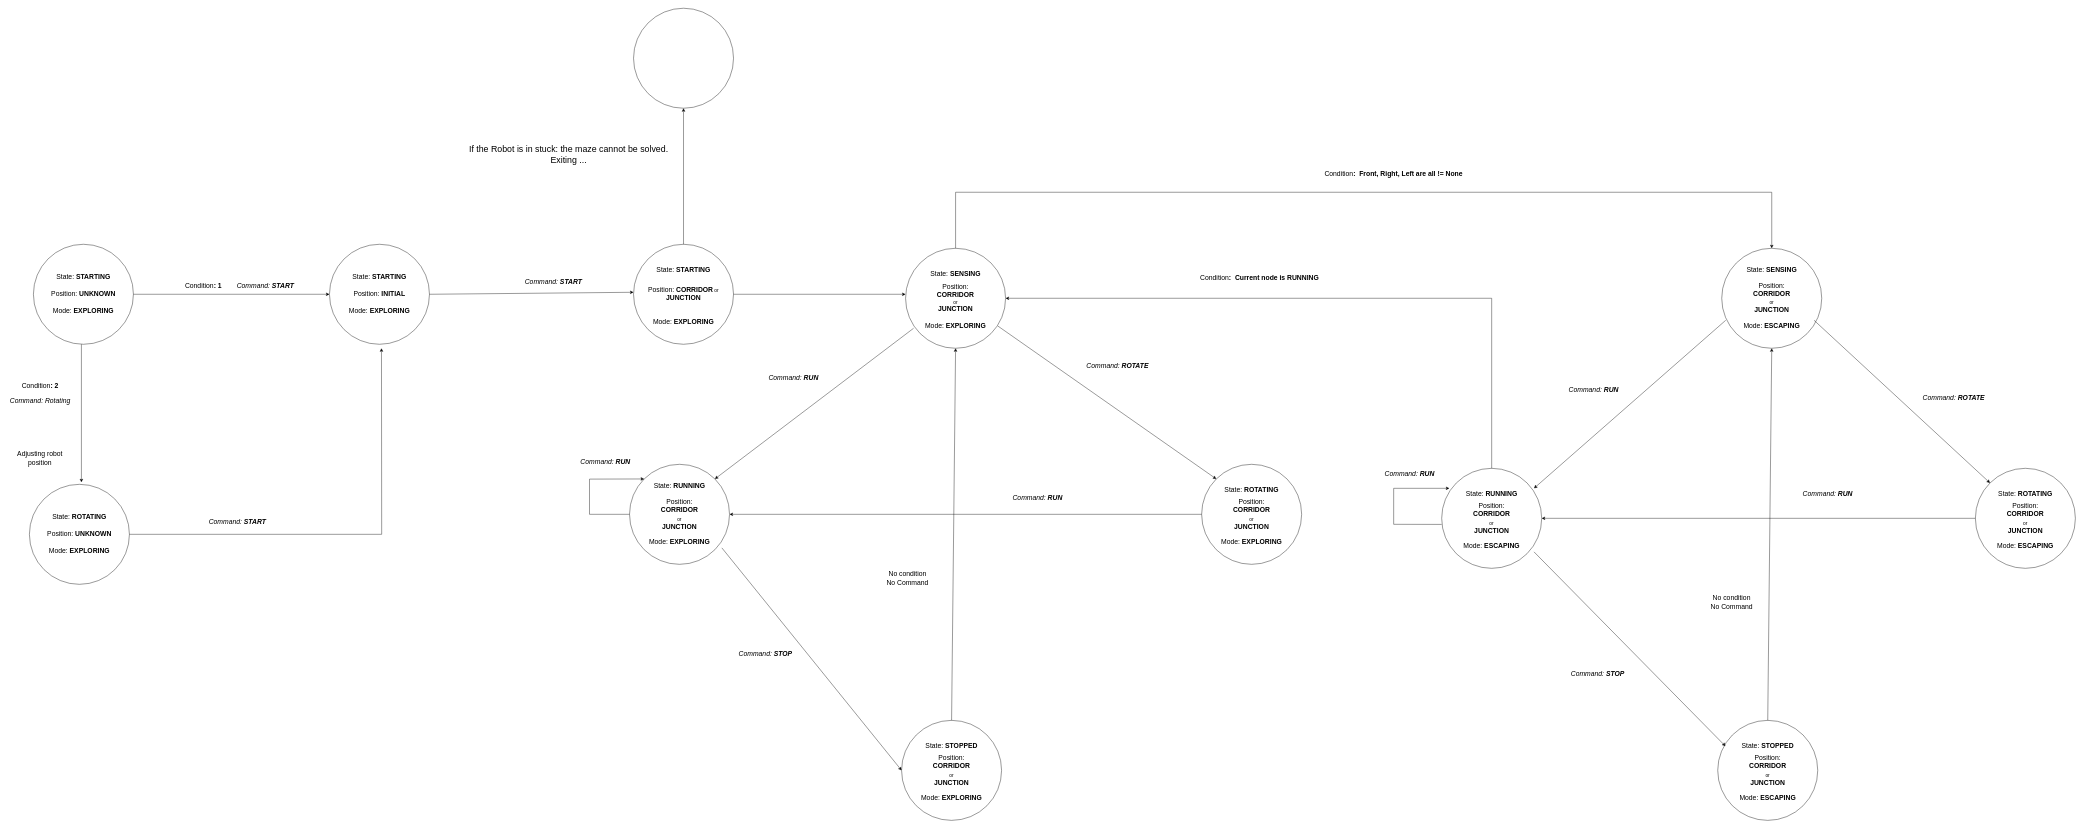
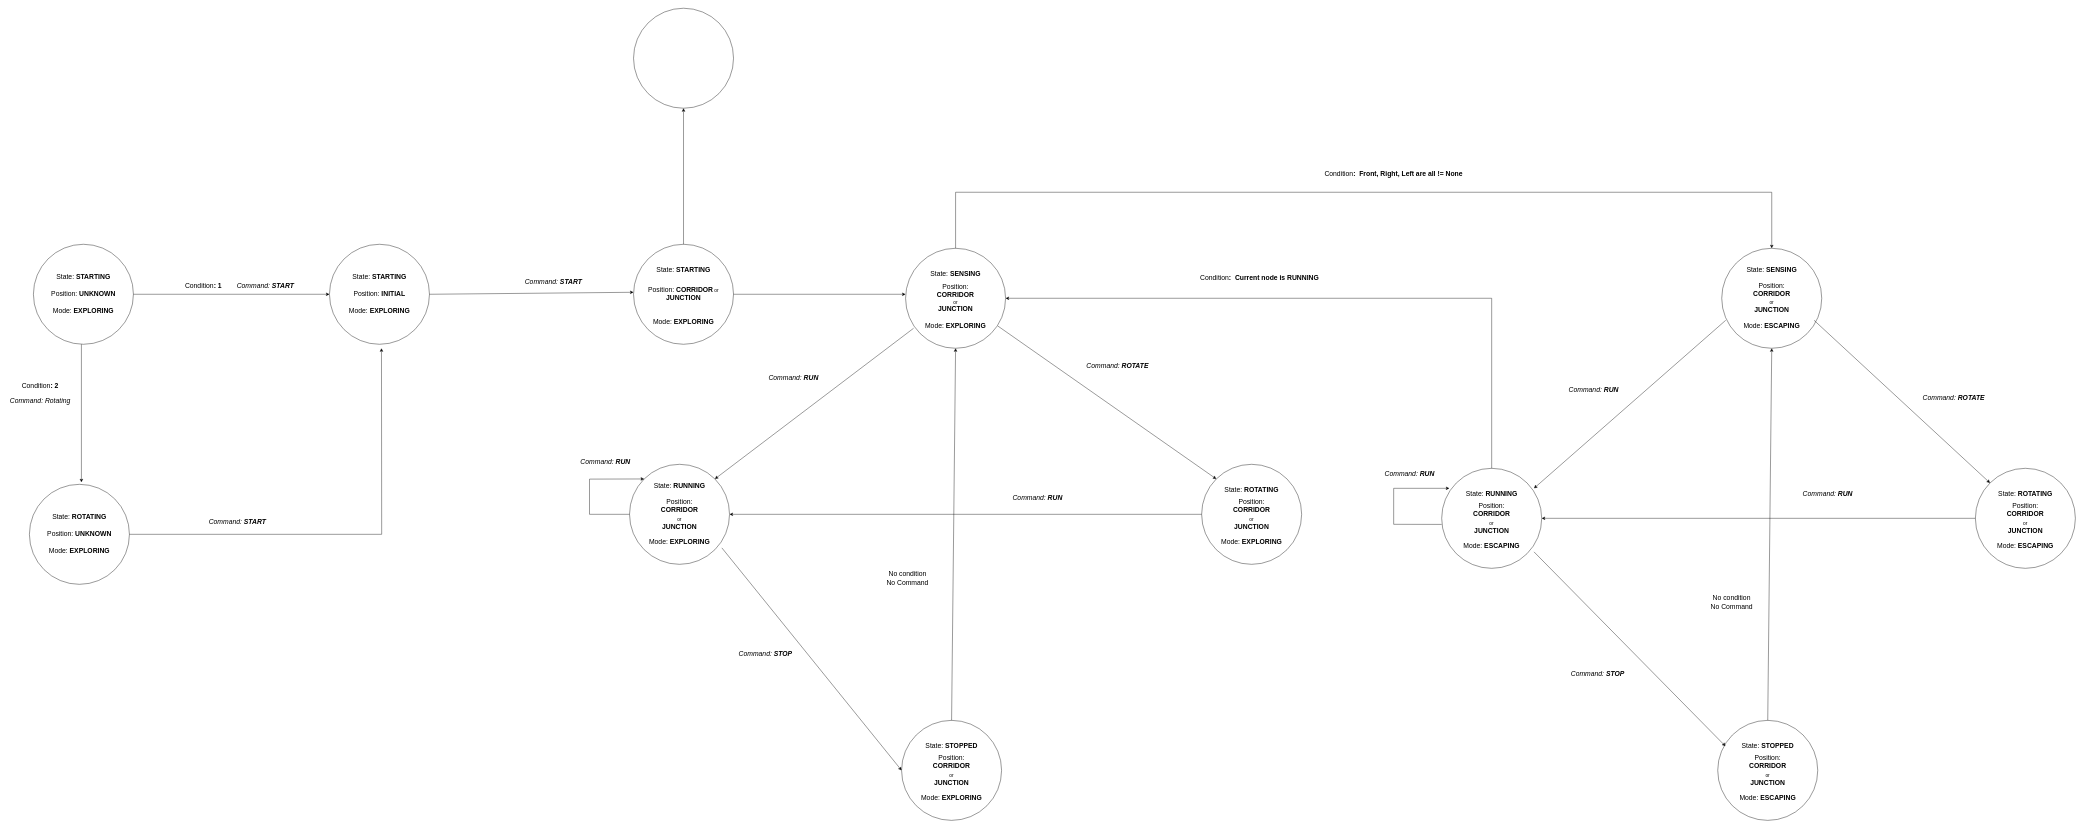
node "If the Robot is in stuck: the maze cannot be solved. Exiting ...": removed
node "Adjusting robot position": removed
